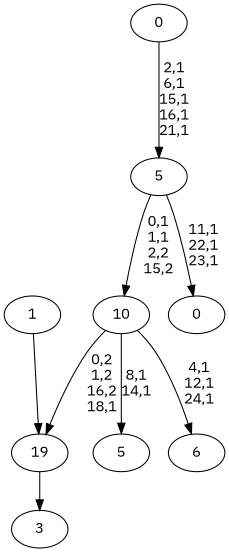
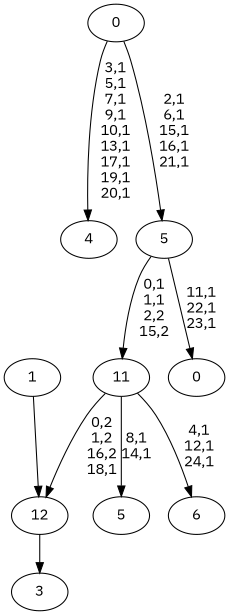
node "4": added
node "10": label "10" -> "11"
node "19": label "19" -> "12"
